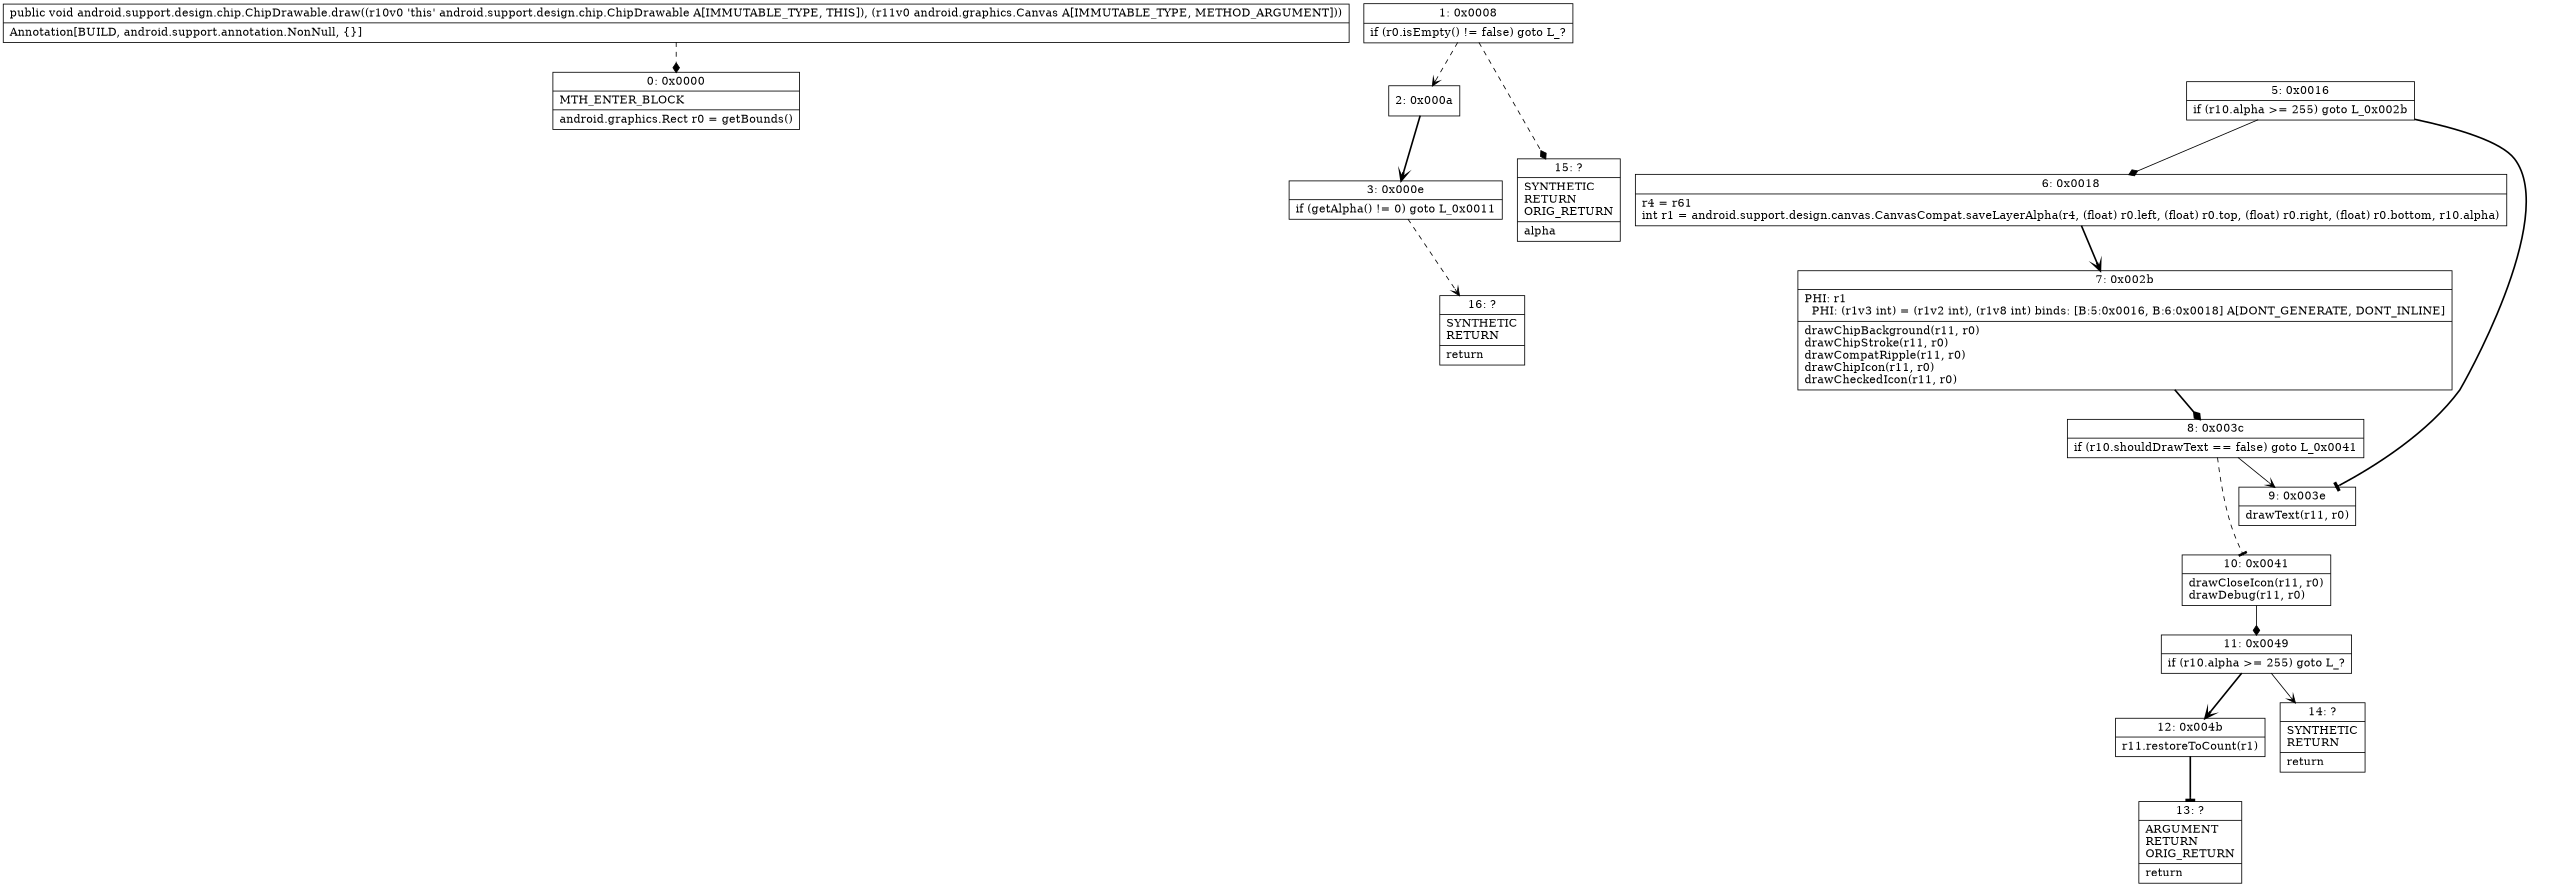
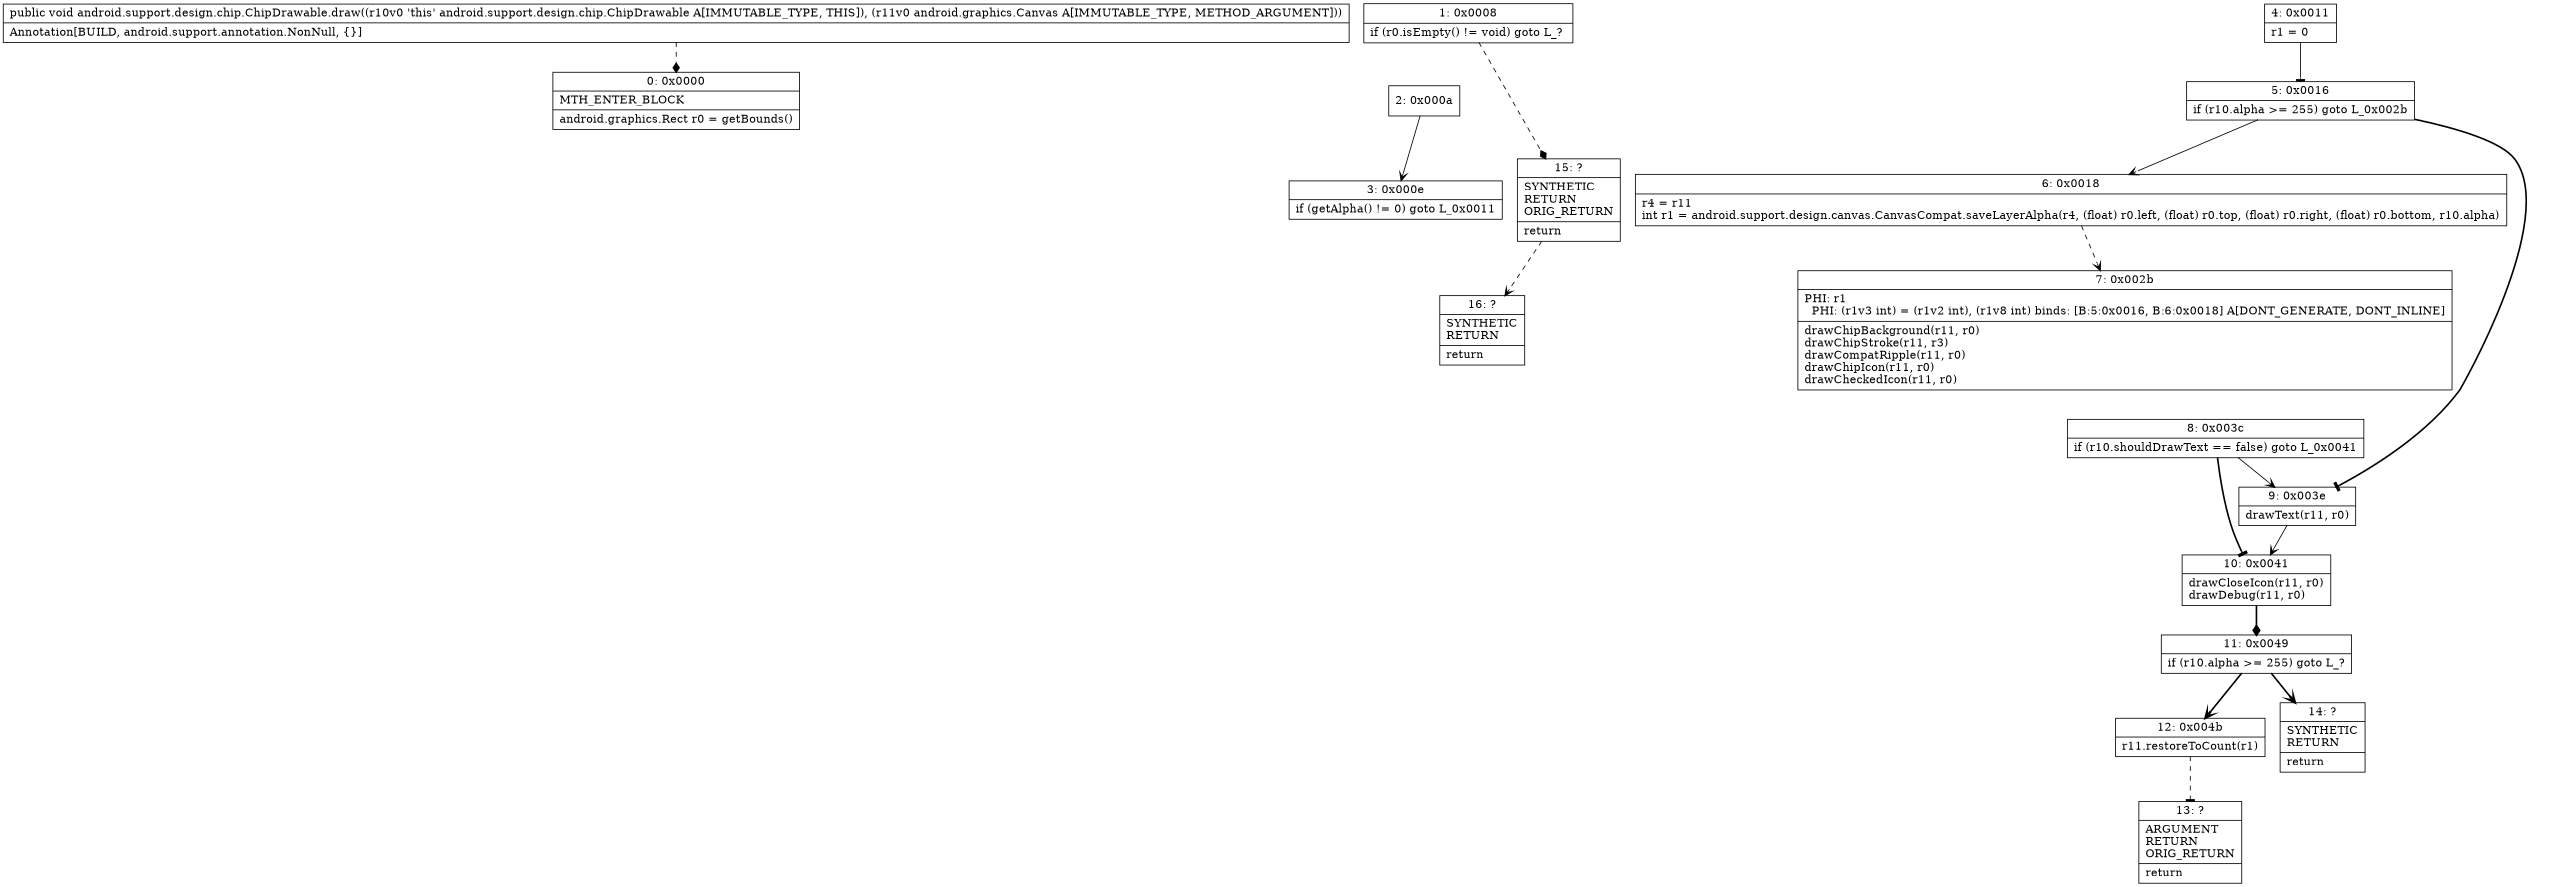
node "4: 0x0011": added
node "1: 0x0008": text "if (r0.isEmpty() != false) goto L_?" -> "if (r0.isEmpty() != void) goto L_?"
edge "1: 0x0008" -> "2: 0x000a": removed
edge "2: 0x000a" -> "3: 0x000e": style bold -> solid
edge "5: 0x0016" -> "6: 0x0018": arrowhead diamond -> vee
node "6: 0x0018": text "r4 = r61" -> "r4 = r11"
node "15: ?": text "alpha" -> "return"
edge "6: 0x0018" -> "7: 0x002b": style bold -> dashed
edge "3: 0x000e" -> "16: ?": now "15: ?" -> "16: ?"
node "7: 0x002b": text "drawChipStroke(r11, r0)" -> "drawChipStroke(r11, r3)"
edge "7: 0x002b" -> "8: 0x003c": removed
edge "8: 0x003c" -> "10: 0x0041": style dashed -> bold
edge "9: 0x003e" -> "10: 0x0041": added
edge "10: 0x0041" -> "11: 0x0049": style solid -> bold
edge "11: 0x0049" -> "14: ?": style solid -> bold
edge "12: 0x004b" -> "13: ?": style bold -> dashed
